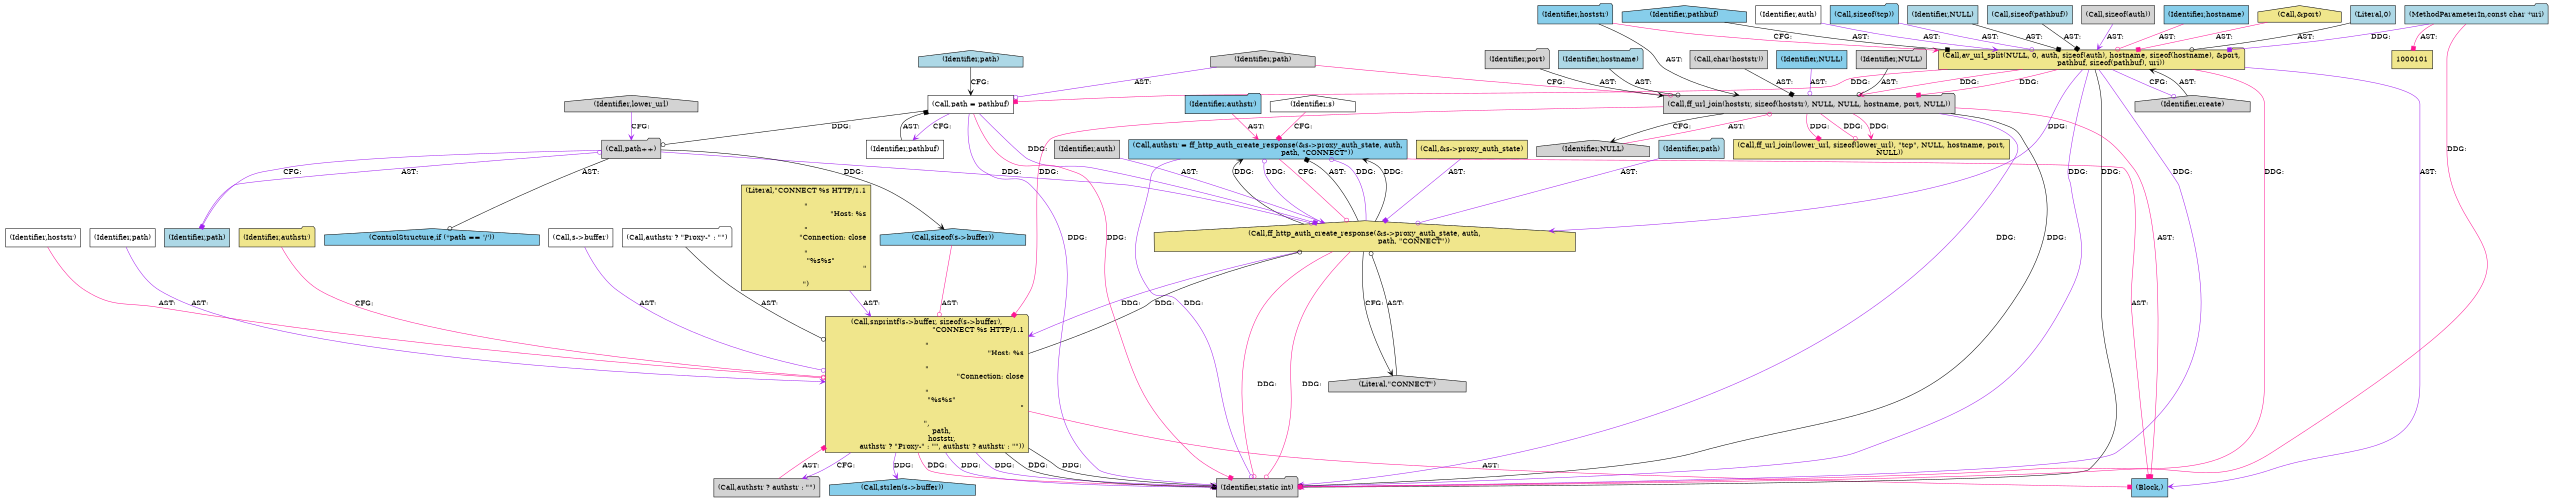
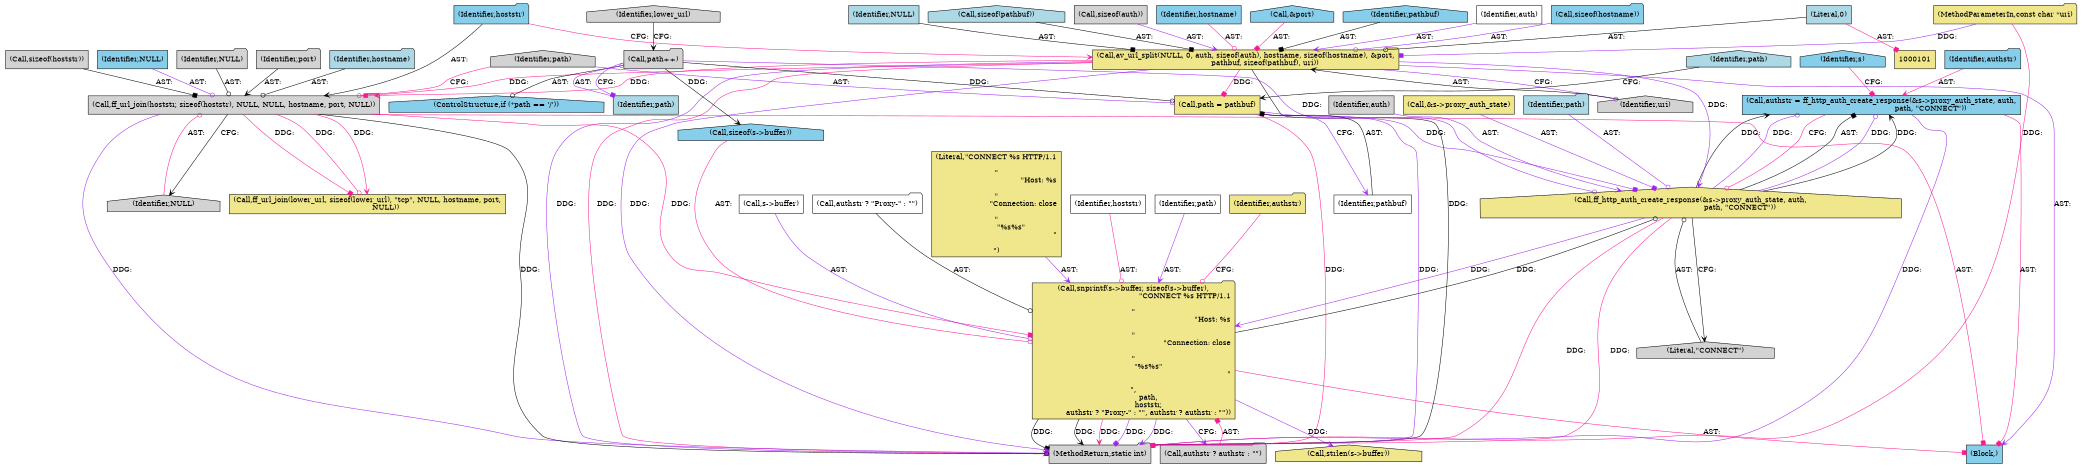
node "(Call,sizeof(tcp))": label "(Call,sizeof(tcp))" -> "(Call,sizeof(hostname))"
node "(Call,sizeof(pathbuf))": shape box -> house
node "(Call,&port)": fillcolor khaki -> skyblue
node "(MethodParameterIn,const char *uri)": fillcolor lightblue -> khaki
edge "(MethodParameterIn,const char *uri)" -> "1000101": now "(Literal,0)" -> "1000101"
node "(Call,char(hoststr))": label "(Call,char(hoststr))" -> "(Call,sizeof(hoststr))"
node "(Call,path = pathbuf)": fillcolor white -> khaki
node "(Identifier,s)": fillcolor white -> skyblue
node "(Identifier,create)": label "(Identifier,create)" -> "(Identifier,uri)"
edge "(Identifier,lower_url)" -> "(Call,path++)": color purple -> black
edge "(Call,path = pathbuf)" -> "(Call,path++)": reversed
node "(Call,strlen(s->buffer))": fillcolor skyblue -> khaki
node "(Identifier,static int)": label "(Identifier,static int)" -> "(MethodReturn,static int)"
